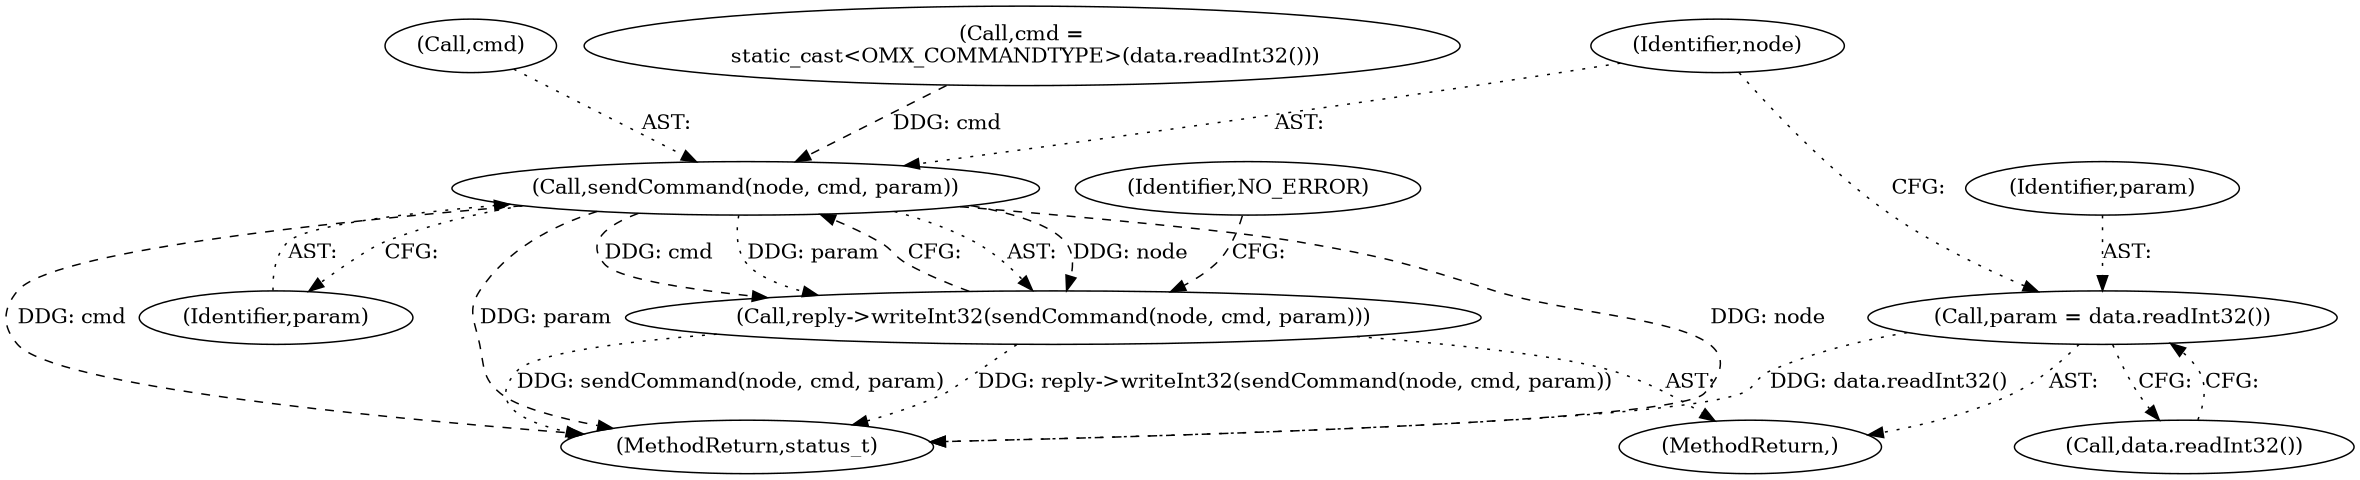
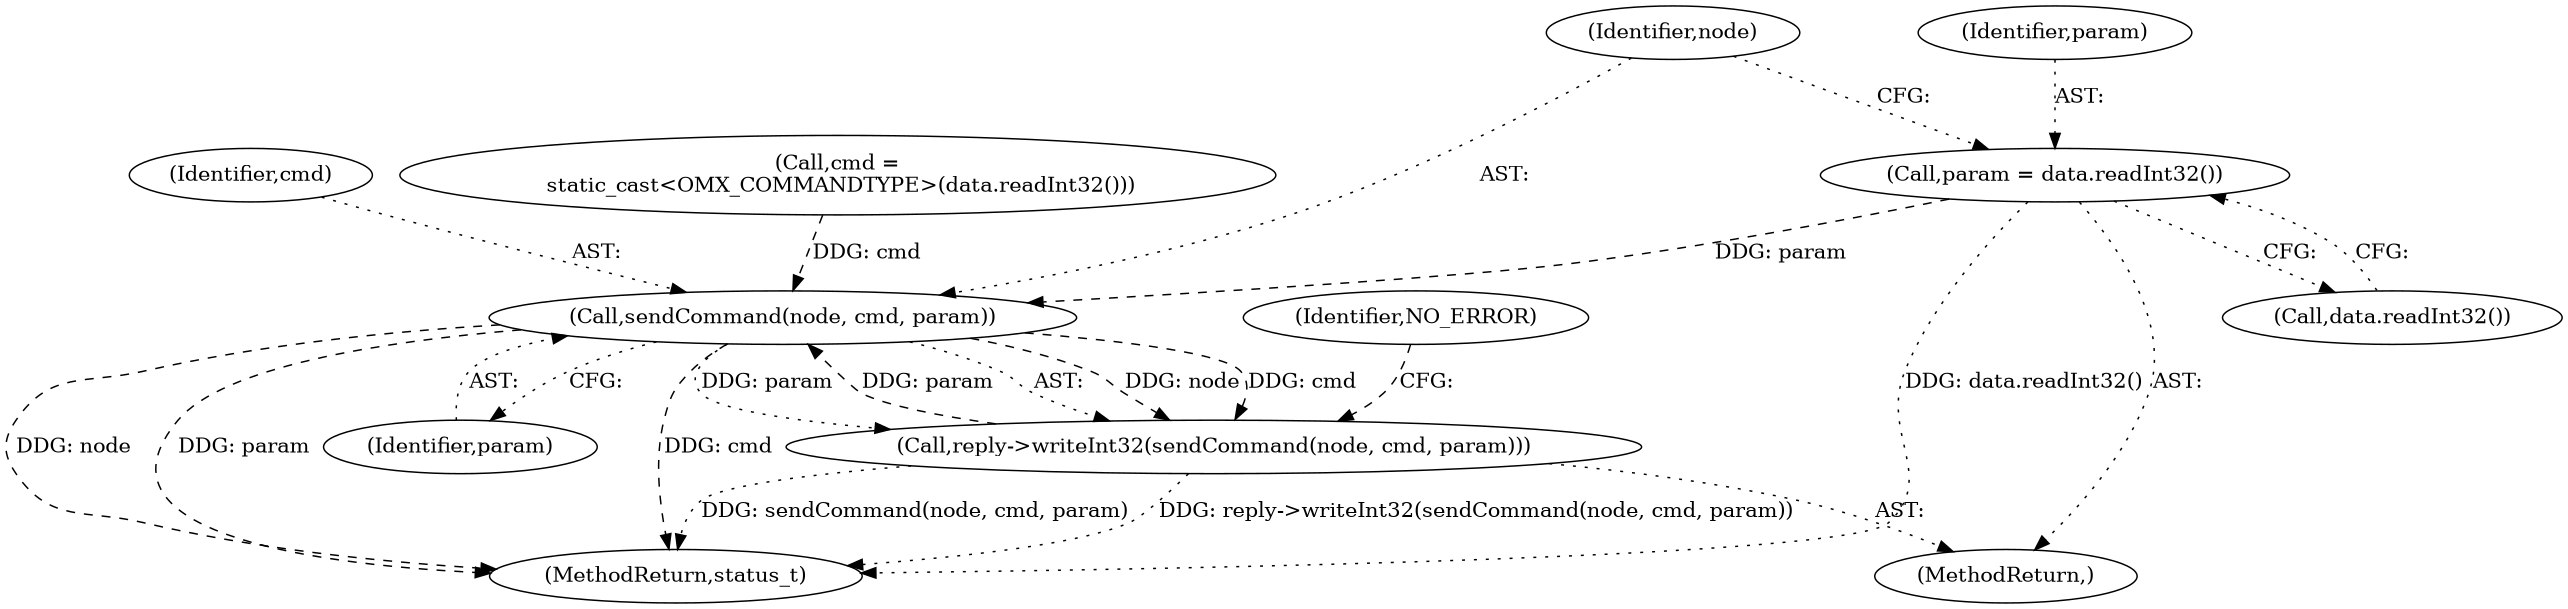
node "(Call,cmd)": label "(Call,cmd)" -> "(Identifier,cmd)"
edge "(Call,reply->writeInt32(sendCommand(node, cmd, param)))" -> "(Call,sendCommand(node, cmd, param))": label "CFG: " -> "DDG: param"
edge "(Call,param = data.readInt32())" -> "(Call,sendCommand(node, cmd, param))": added, label "DDG: param"
